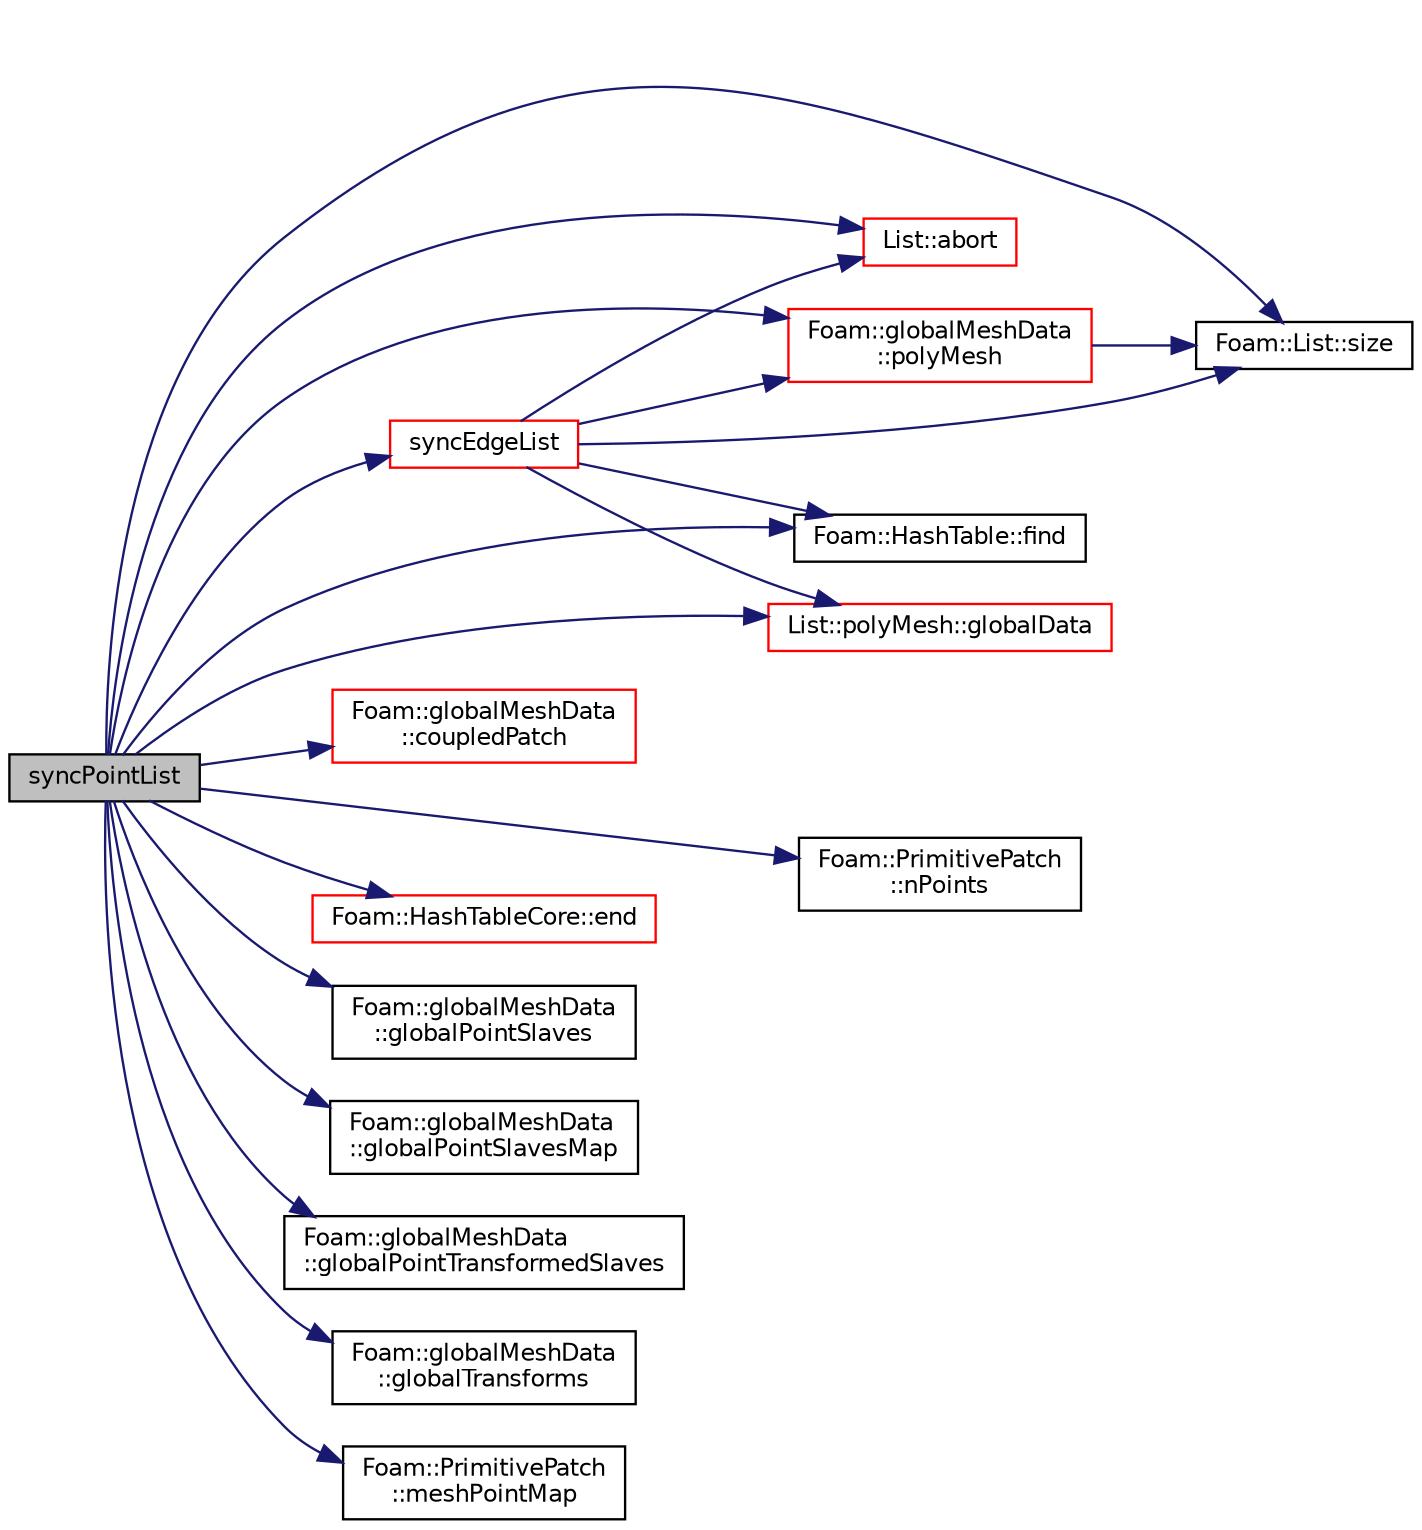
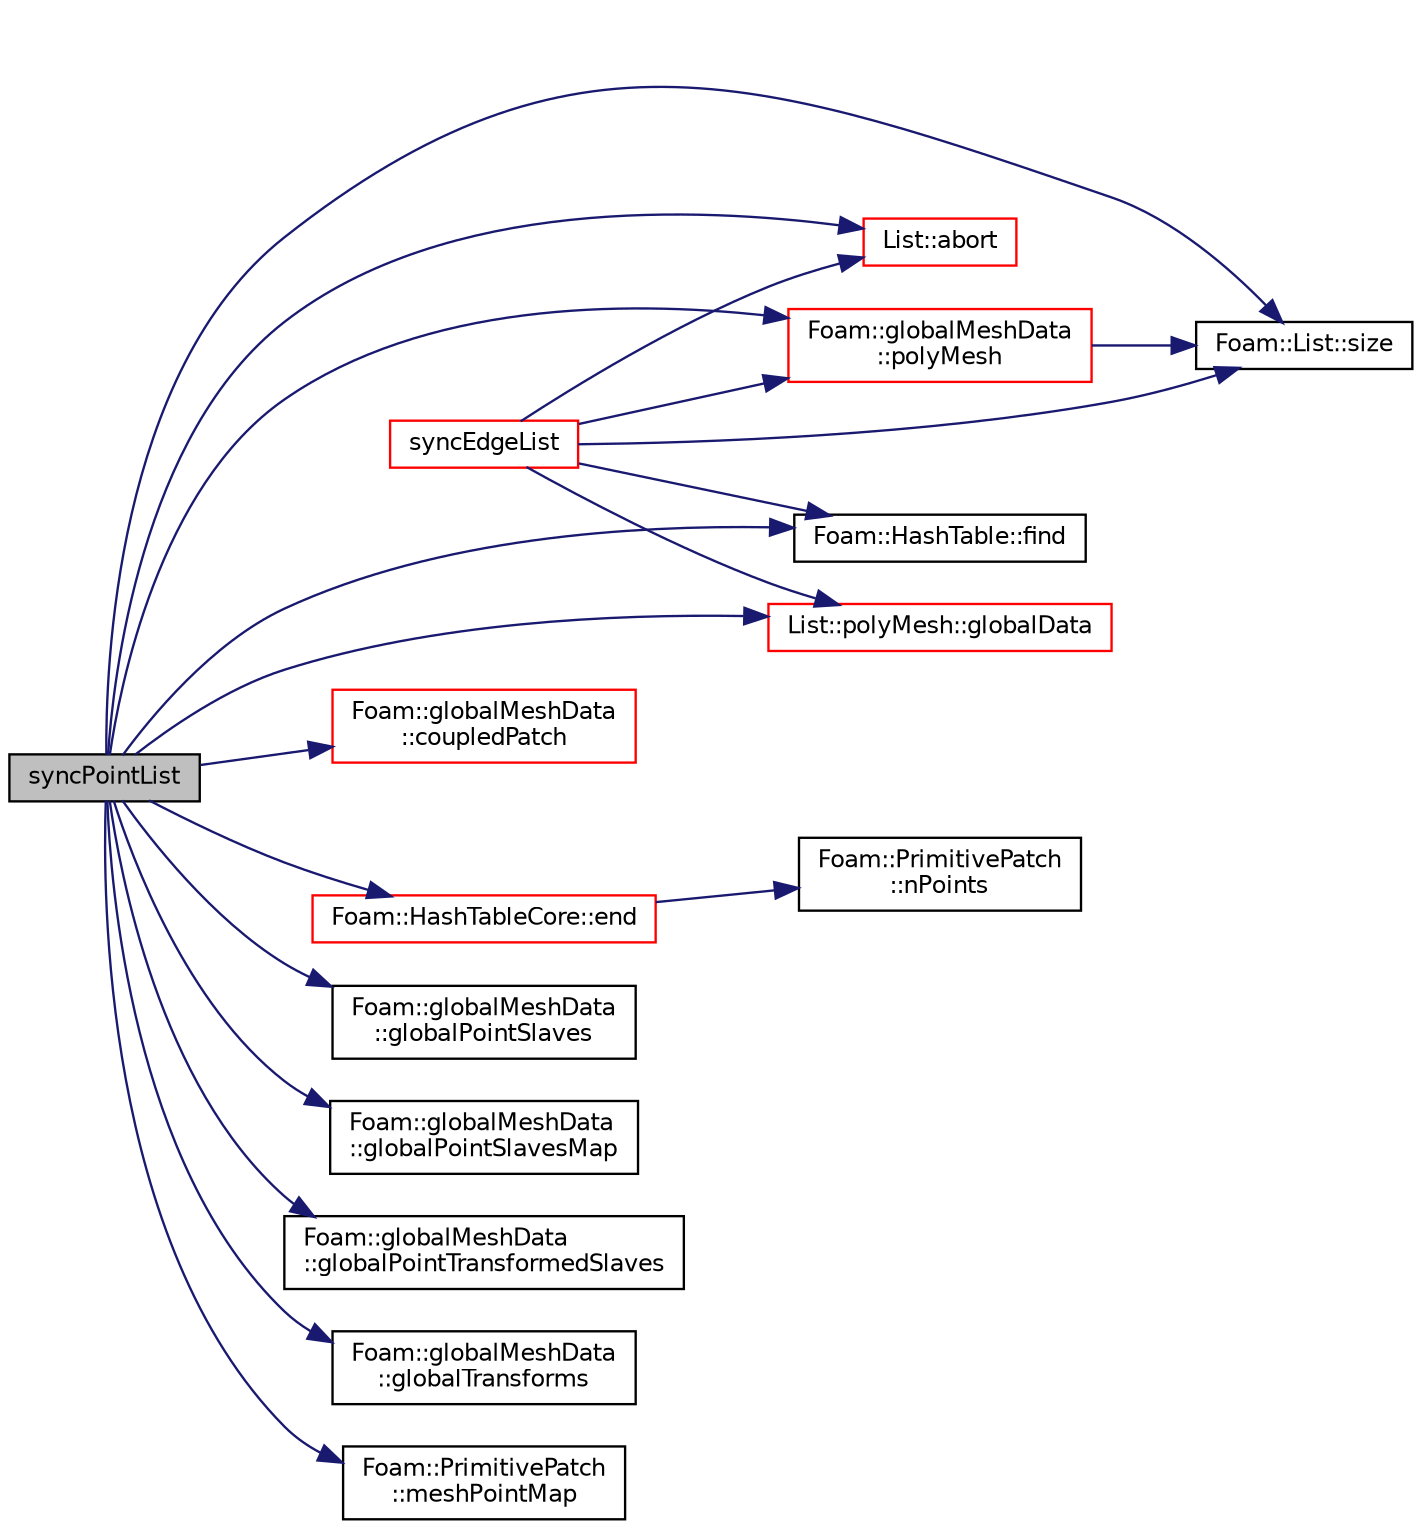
edge "syncPointList" -> "syncEdgeList": removed
edge "syncPointList" -> "Foam::PrimitivePatch ::nPoints": now "Foam::HashTableCore::end" -> "Foam::PrimitivePatch ::nPoints"
